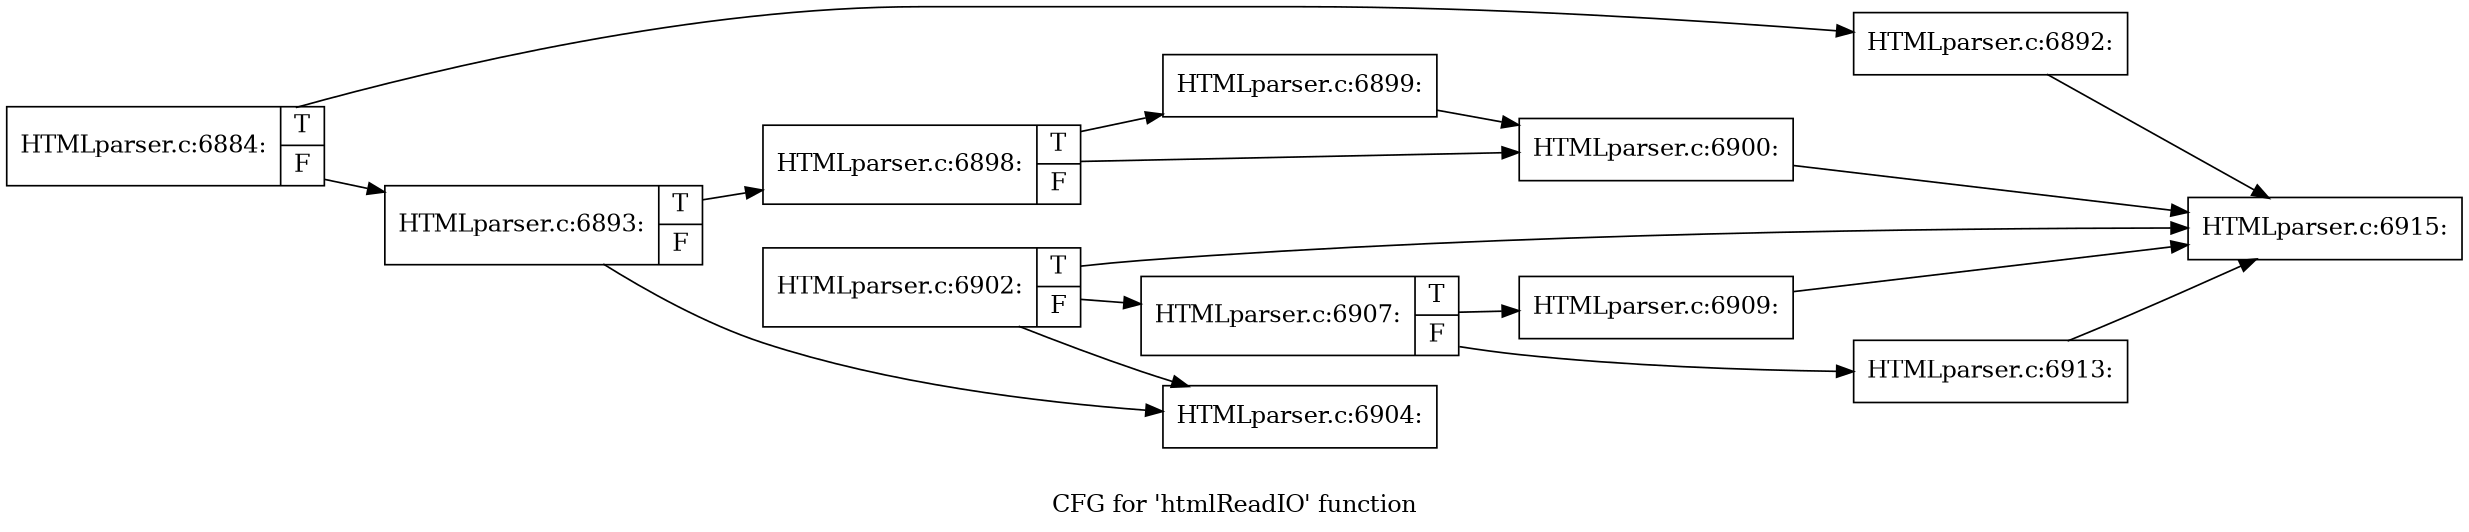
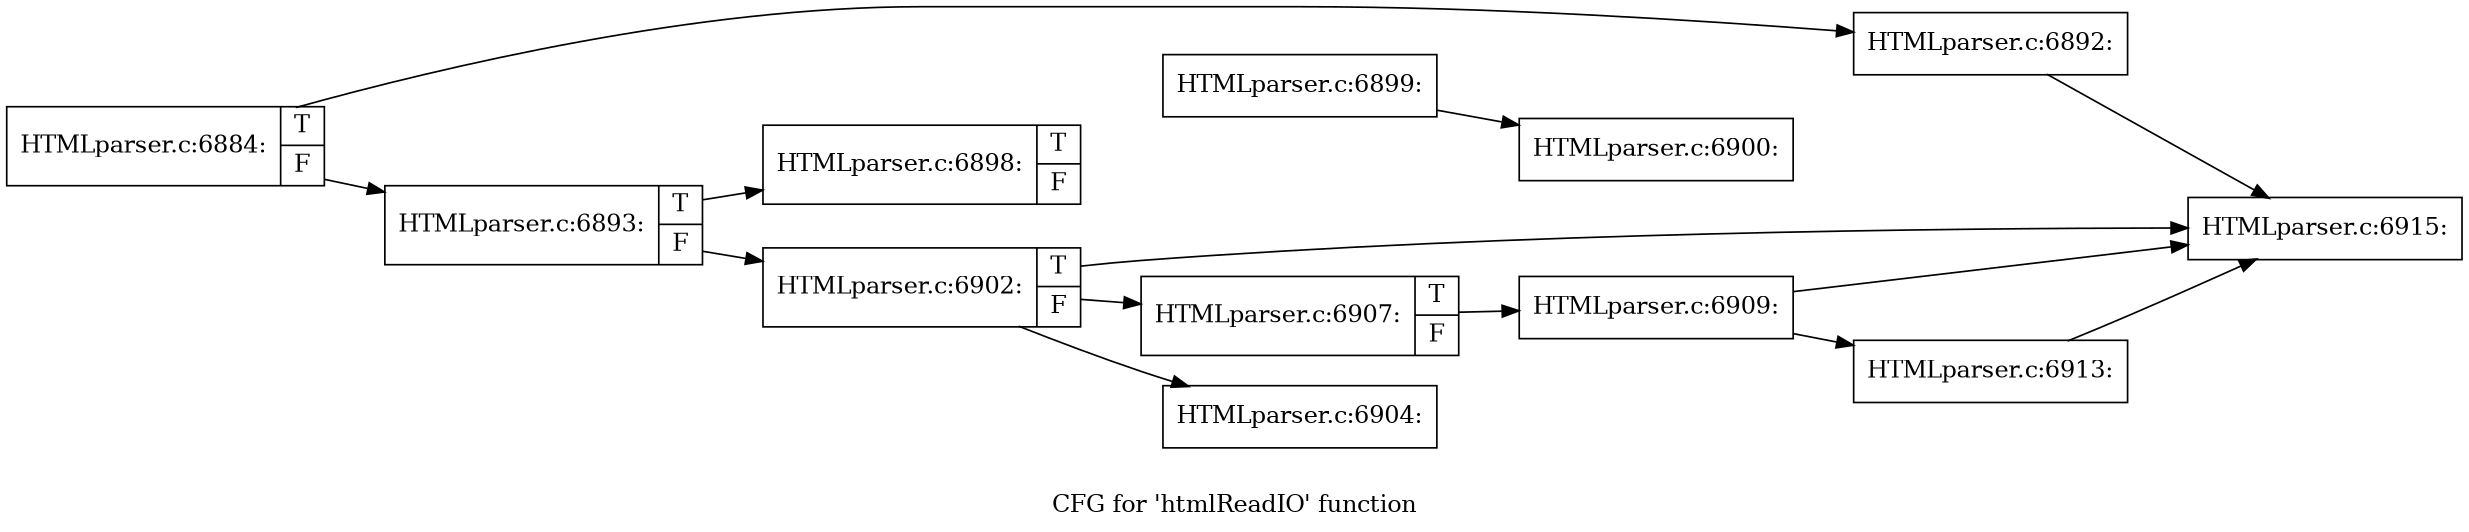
edge "HTMLparser.c:6898:" -> "HTMLparser.c:6899:": removed
edge "HTMLparser.c:6898:" -> "HTMLparser.c:6900:": removed
edge "HTMLparser.c:6900:" -> "HTMLparser.c:6915:": removed
edge "HTMLparser.c:6907:" -> "HTMLparser.c:6913:": now "HTMLparser.c:6909:" -> "HTMLparser.c:6913:"
edge "HTMLparser.c:6893:" -> "HTMLparser.c:6904:": now "HTMLparser.c:6893:" -> "HTMLparser.c:6902:"
